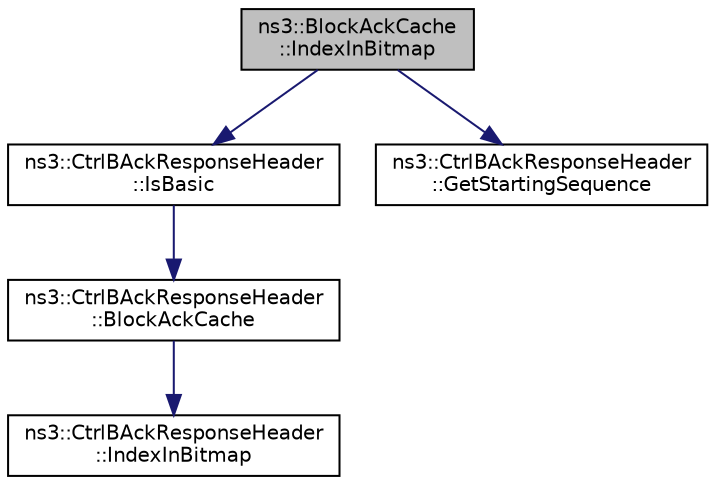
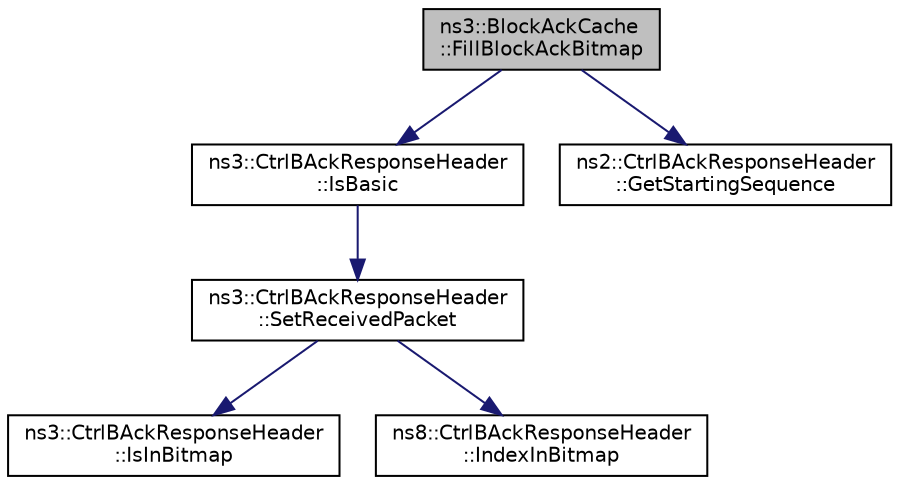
node "ns3::BlockAckCache ::IndexInBitmap": label "ns3::BlockAckCache ::IndexInBitmap" -> "ns3::BlockAckCache ::FillBlockAckBitmap"
node "ns3::CtrlBAckResponseHeader ::GetStartingSequence": label "ns3::CtrlBAckResponseHeader ::GetStartingSequence" -> "ns2::CtrlBAckResponseHeader ::GetStartingSequence"
node "ns3::CtrlBAckResponseHeader ::BlockAckCache": label "ns3::CtrlBAckResponseHeader ::BlockAckCache" -> "ns3::CtrlBAckResponseHeader ::SetReceivedPacket"
node "ns3::CtrlBAckResponseHeader ::IndexInBitmap": label "ns3::CtrlBAckResponseHeader ::IndexInBitmap" -> "ns8::CtrlBAckResponseHeader ::IndexInBitmap"
node "ns3::CtrlBAckResponseHeader ::IsInBitmap": added
